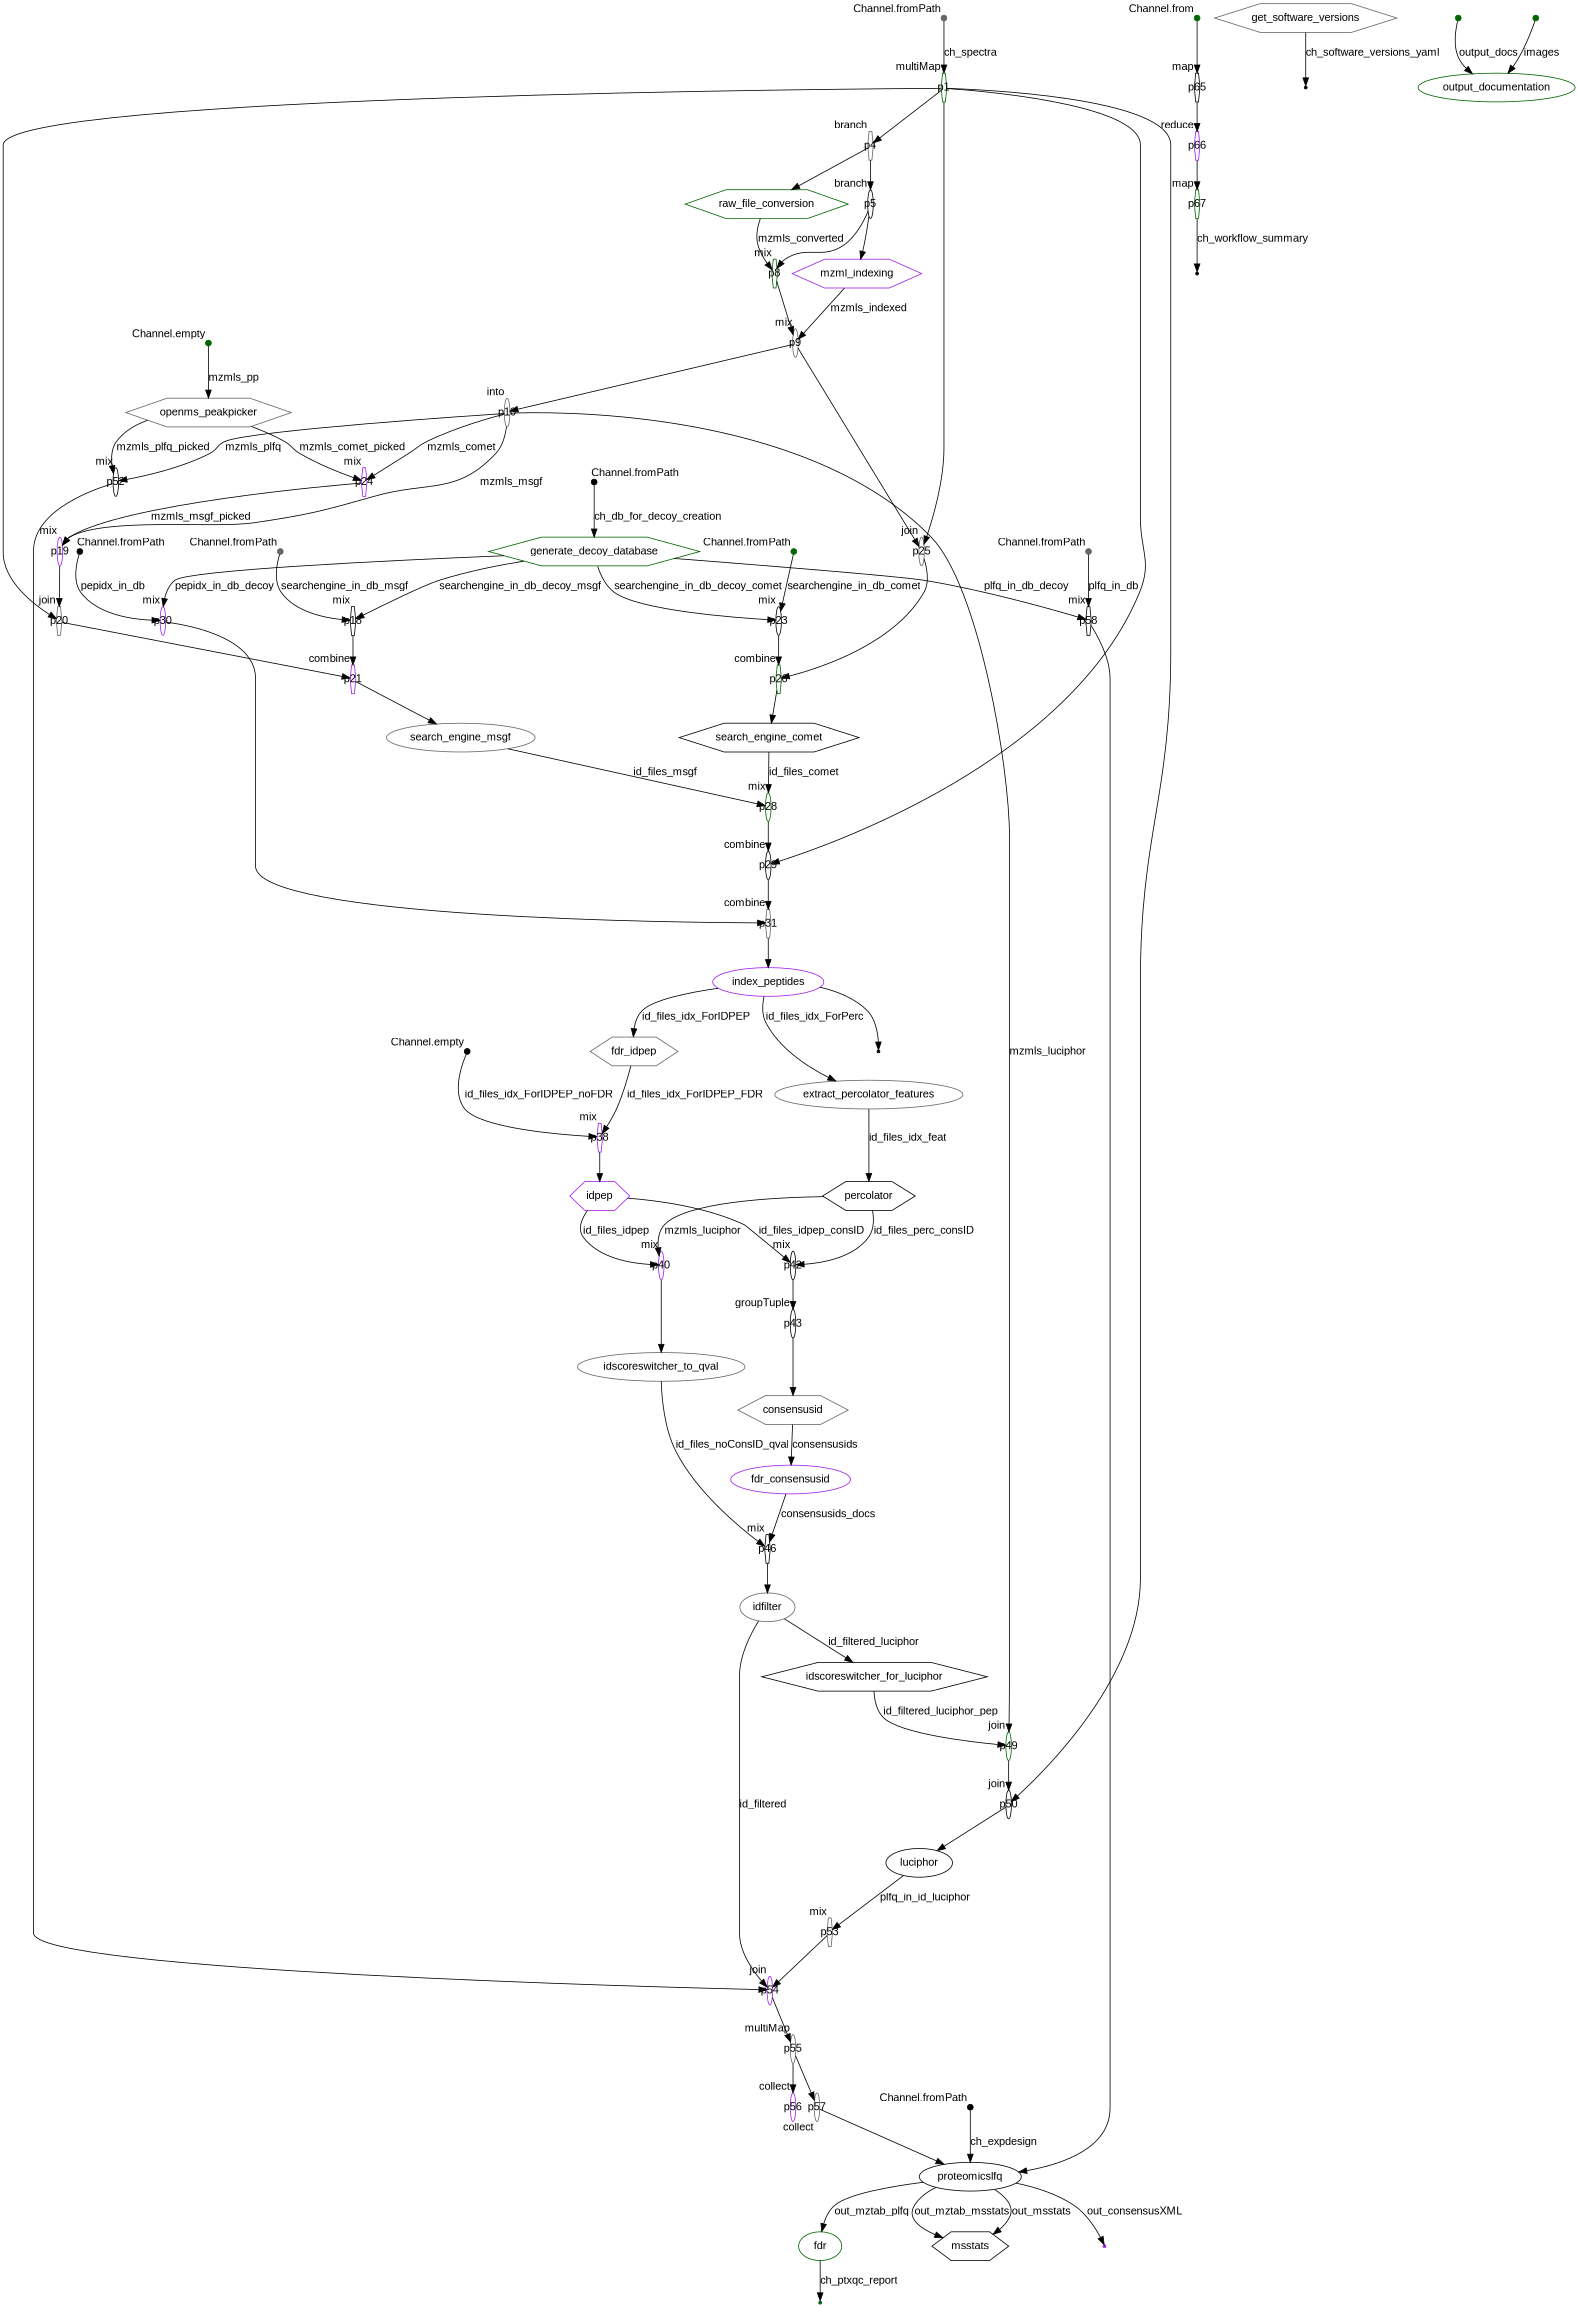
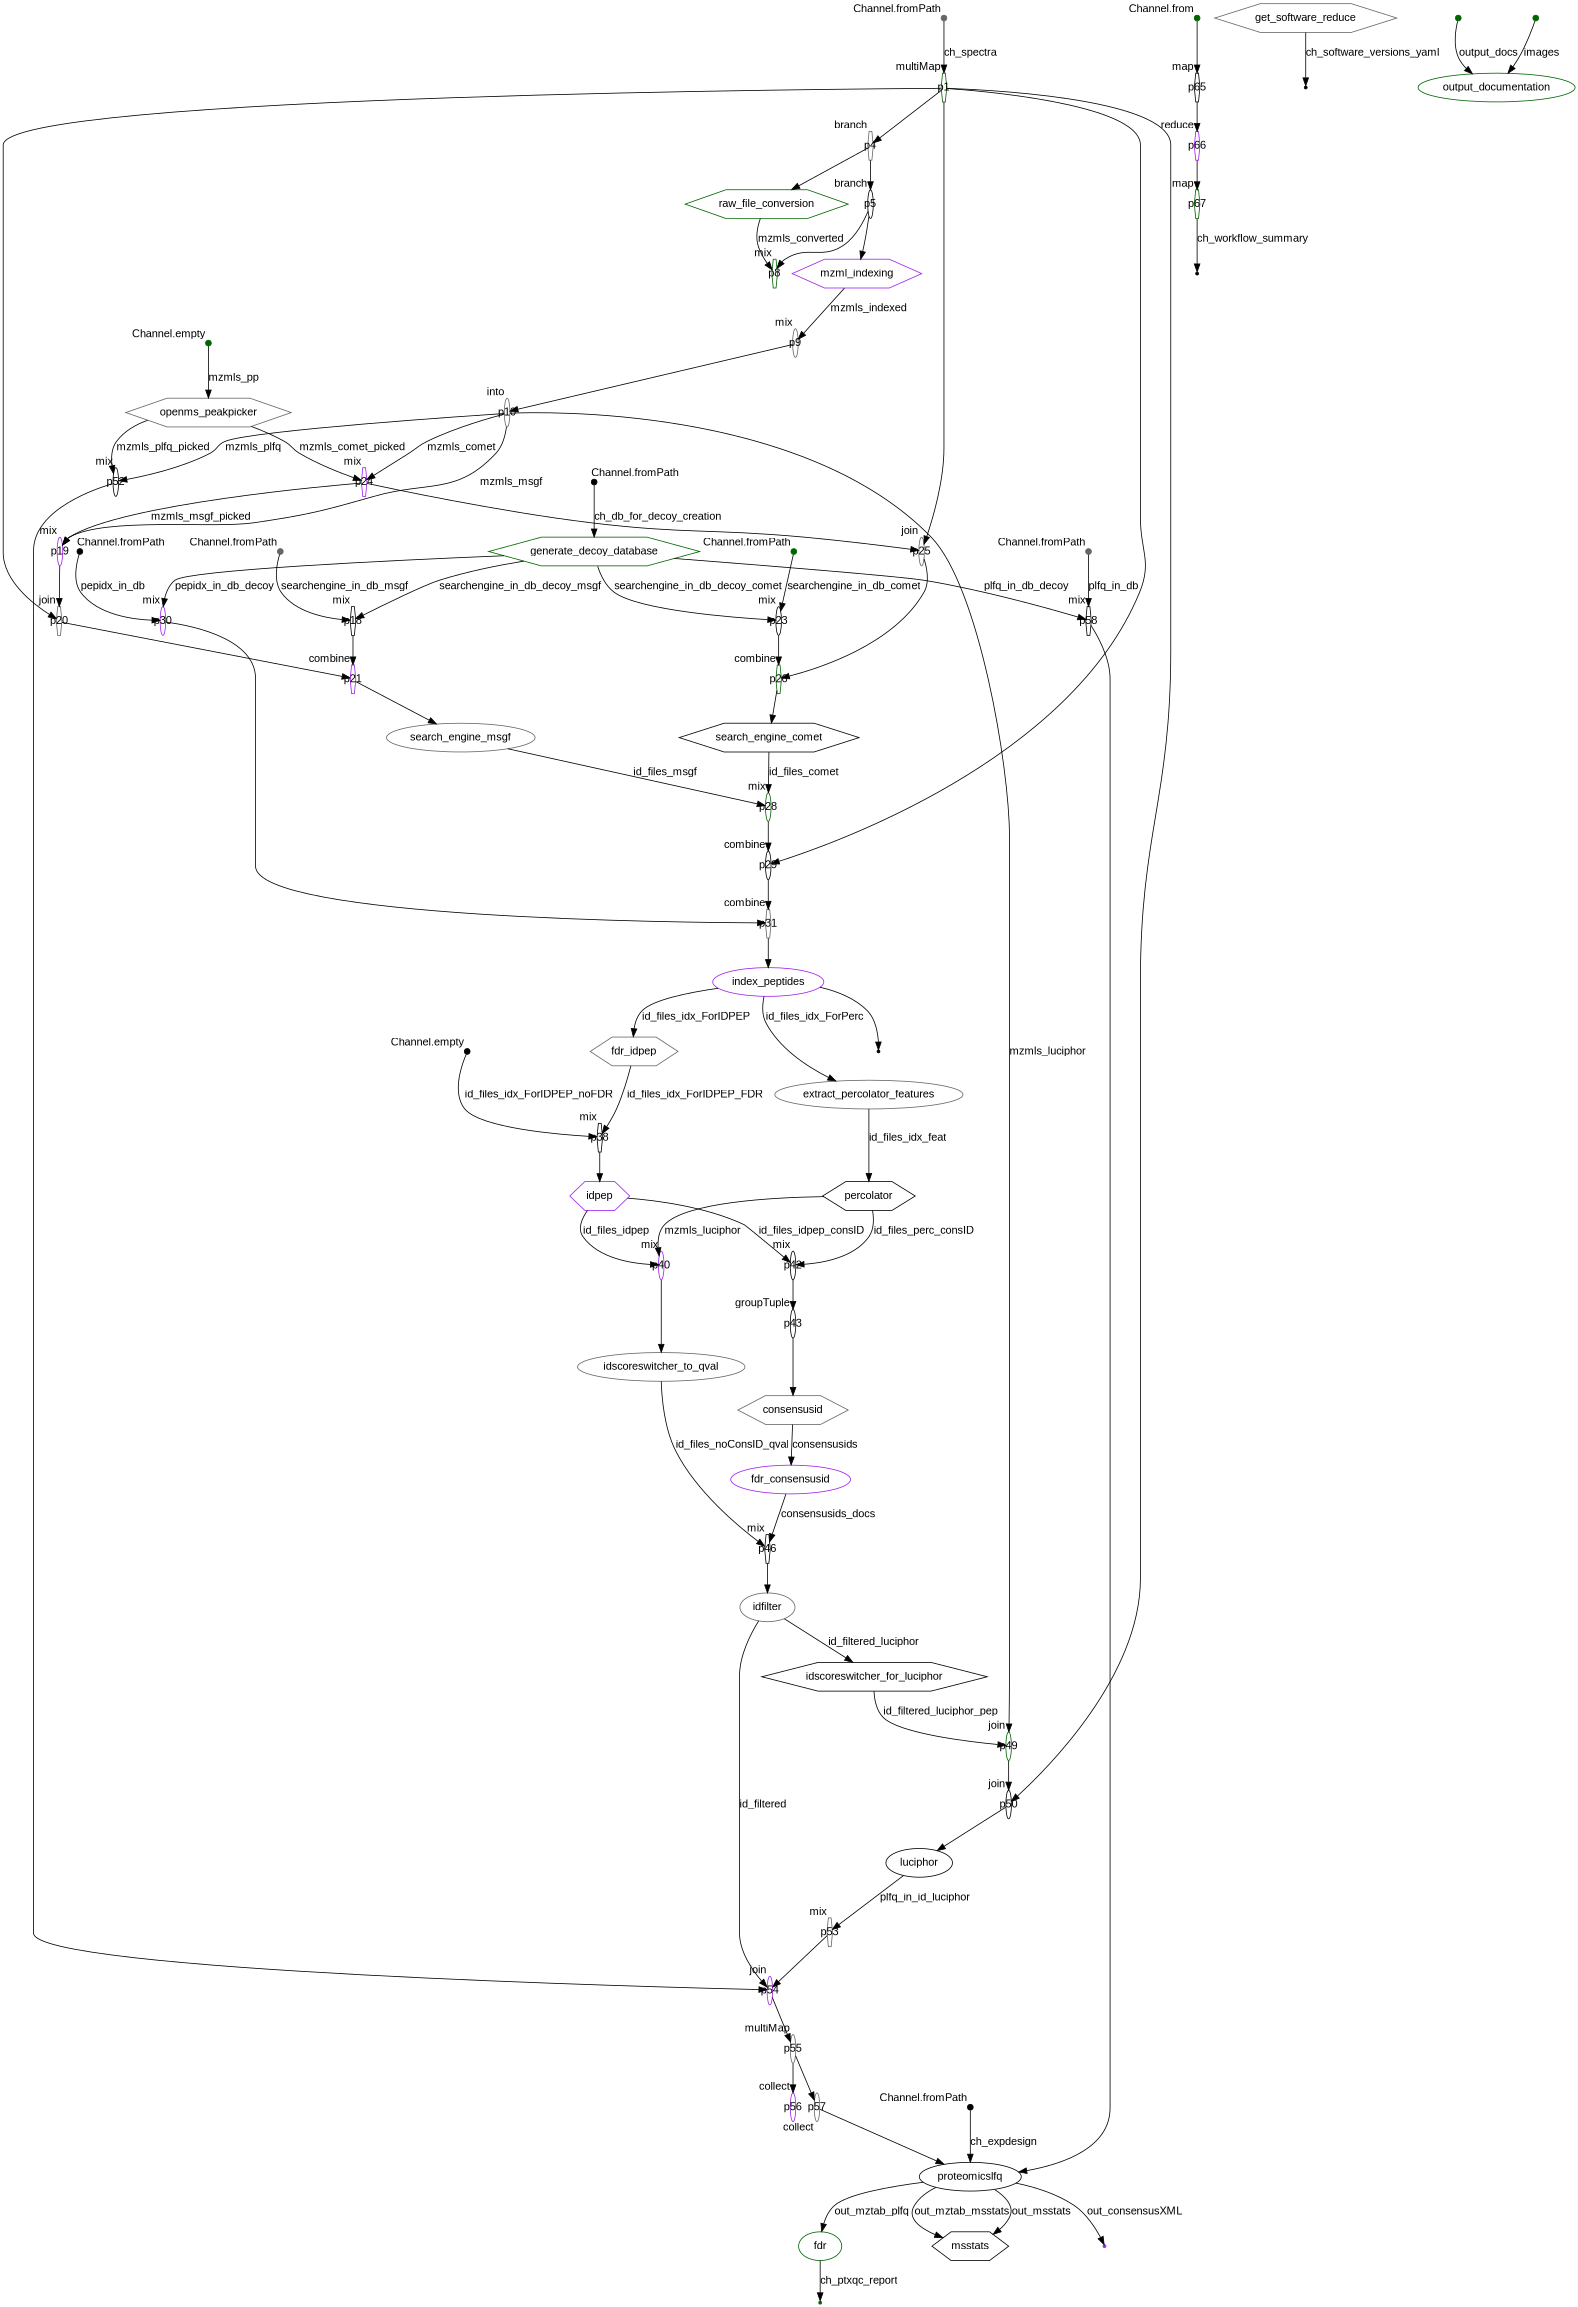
node "get_software_versions": label "get_software_versions" -> "get_software_reduce"
edge "p8 mix" -> "p9 mix": removed
edge "p9 mix" -> "p25 join": now "p24 mix" -> "p25 join"
node "p38 mix": color purple -> black
